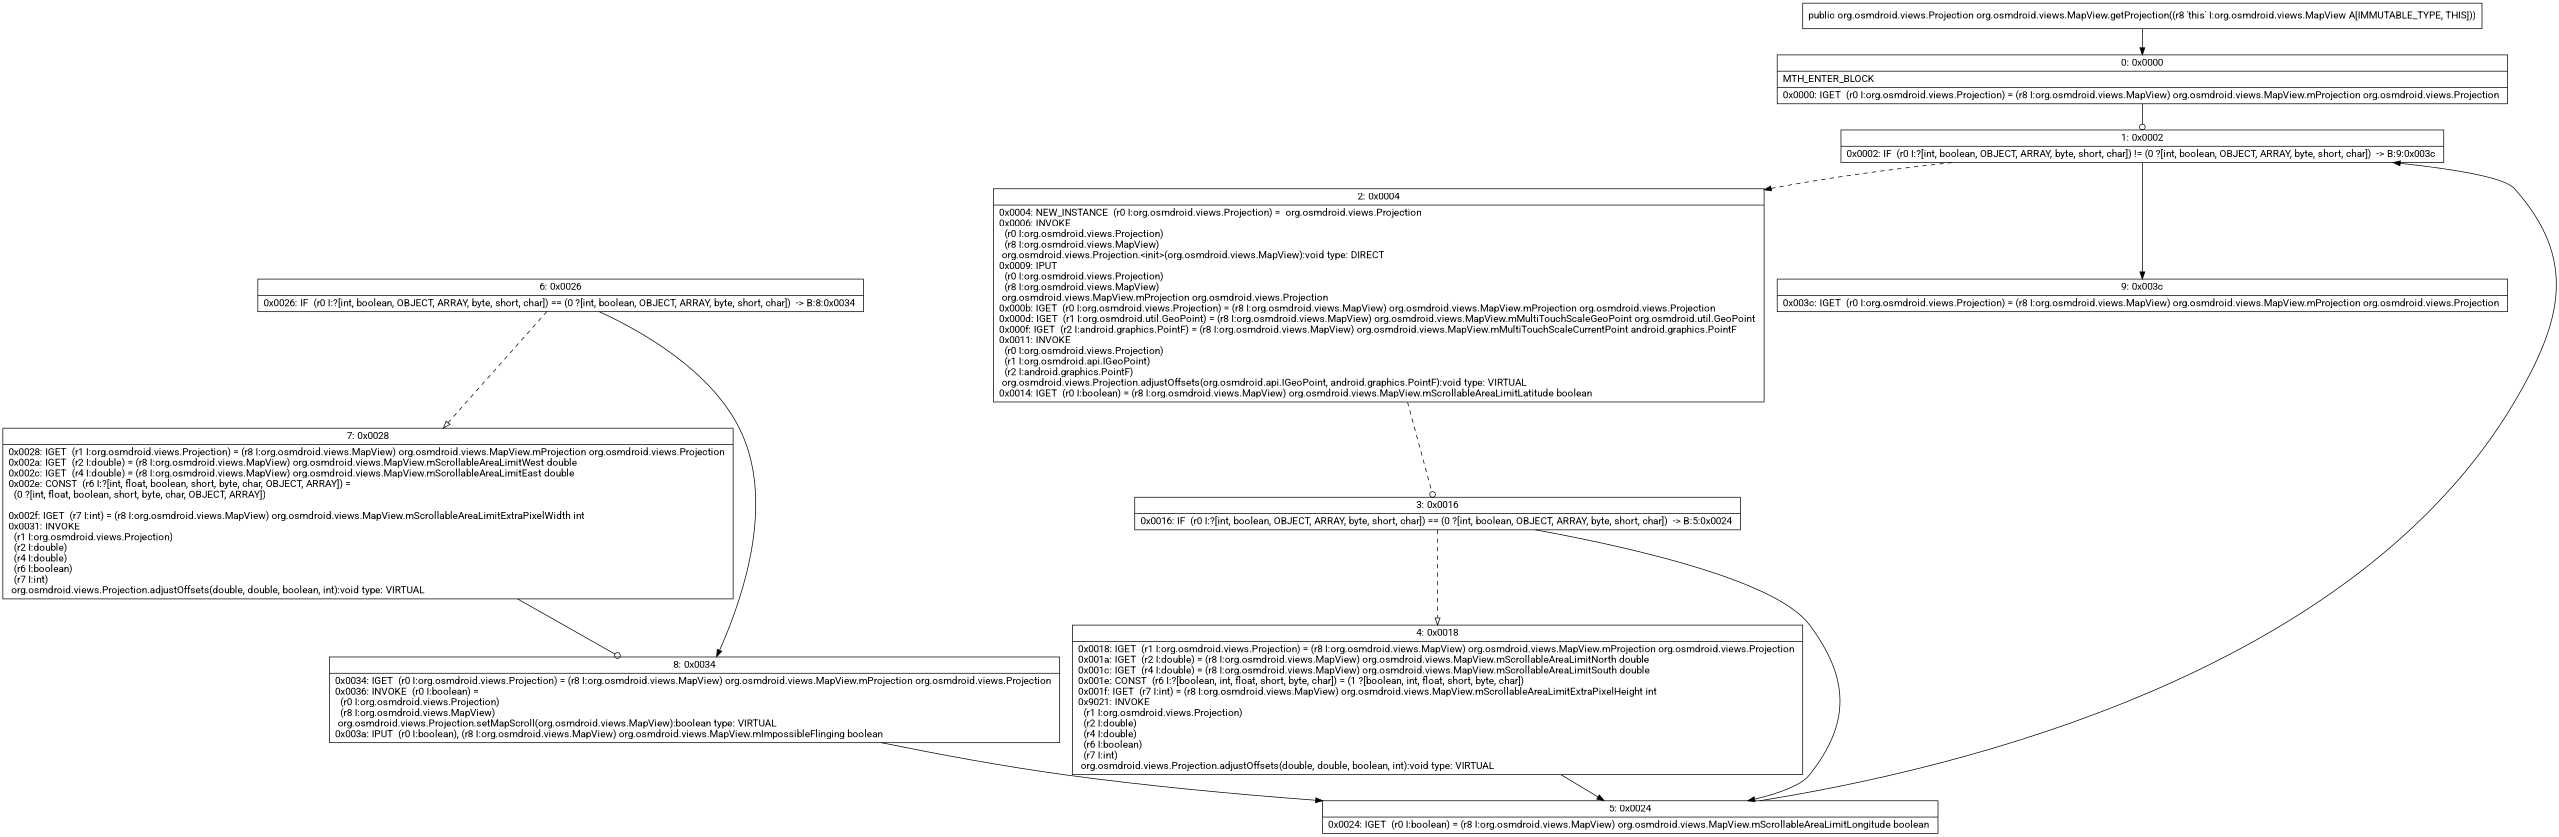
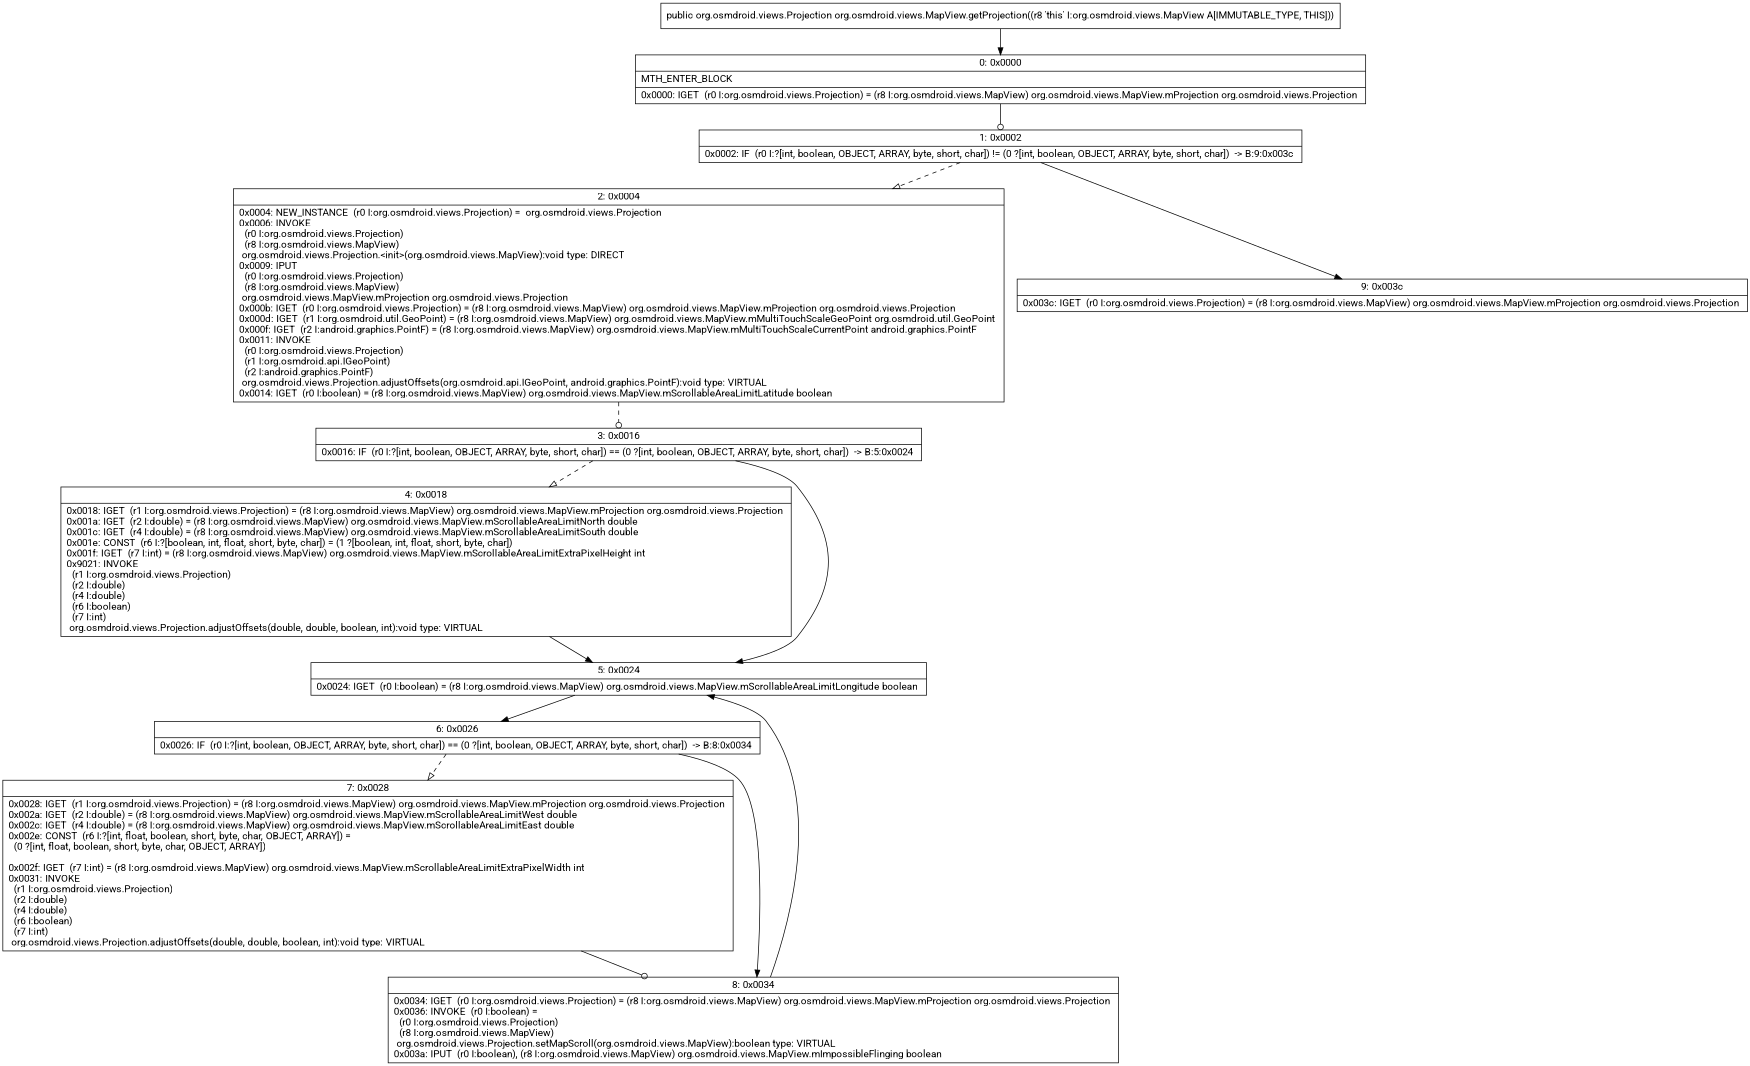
edge "1: 0x0002" -> "2: 0x0004": arrowhead normal -> onormal
edge "5: 0x0024" -> "1: 0x0002": now "5: 0x0024" -> "6: 0x0026"
